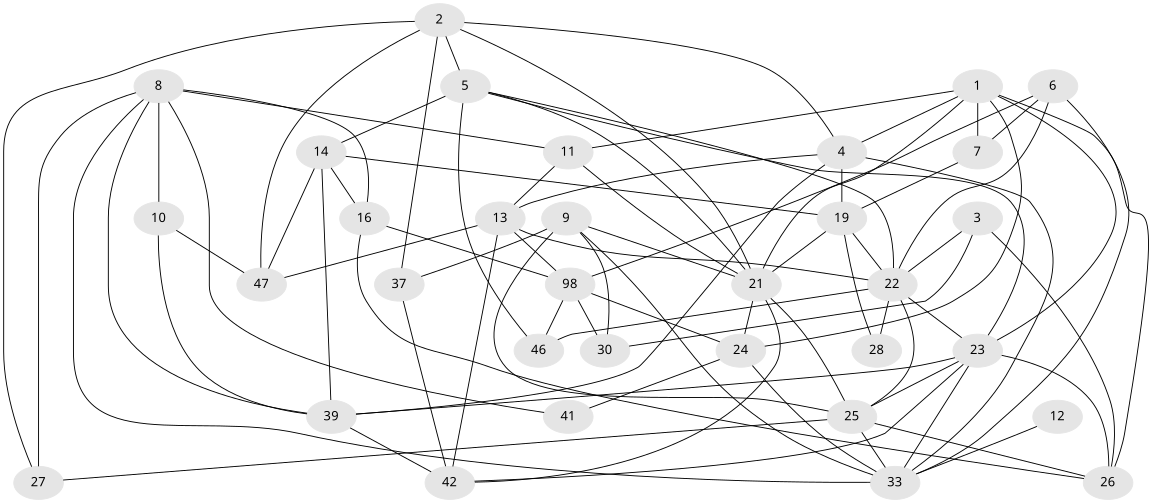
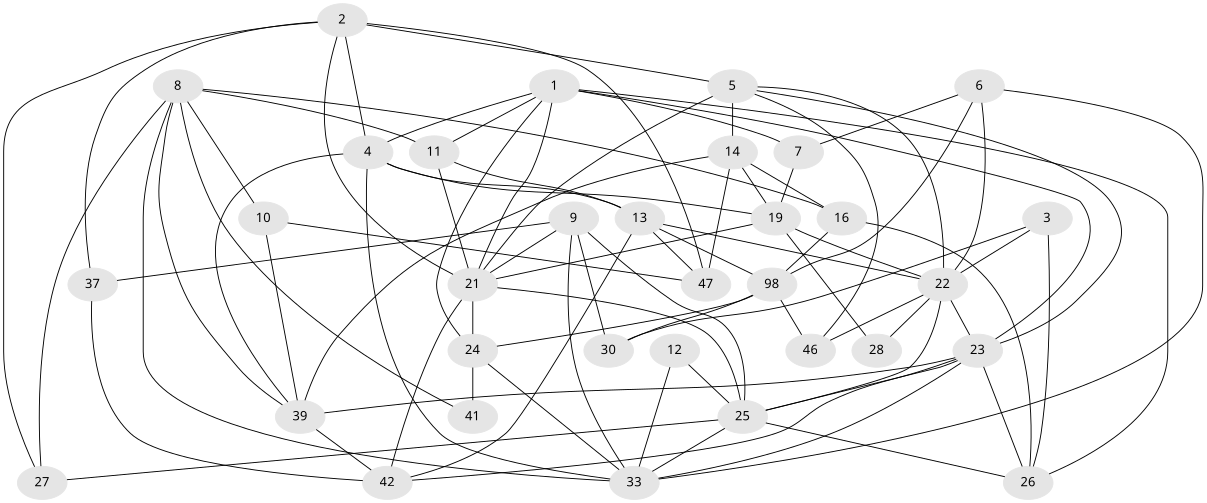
edge "12" -- "25": added
